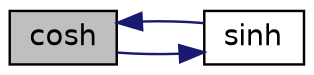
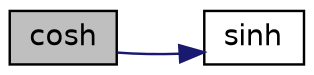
edge "sinh" -> "cosh": removed
